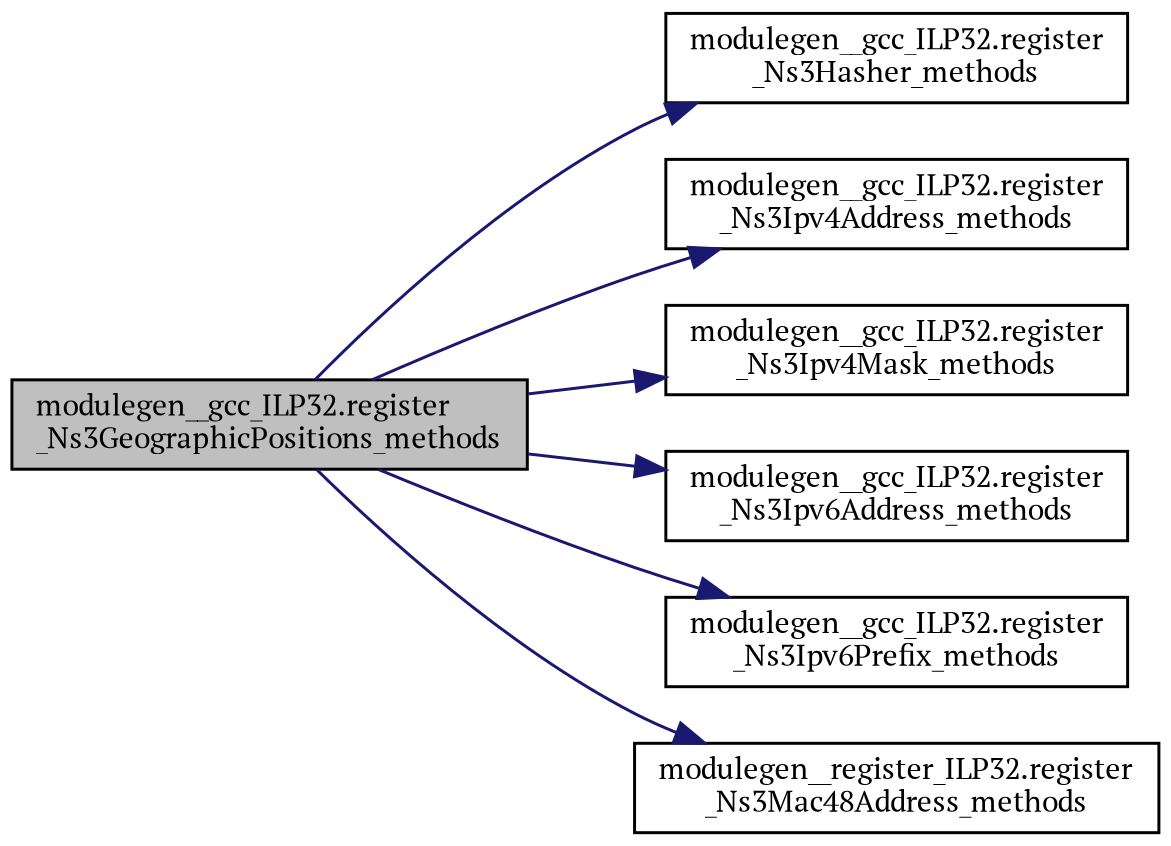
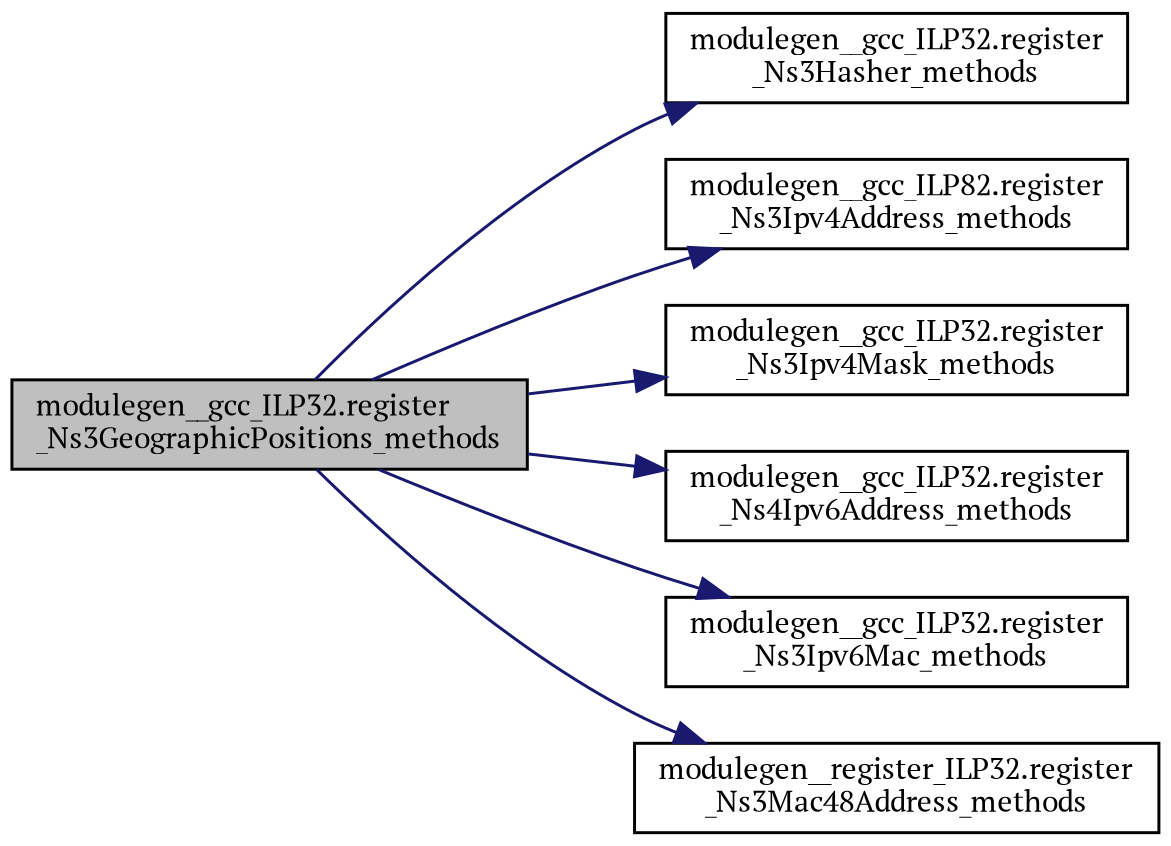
node "modulegen__gcc_ILP32.register _Ns3Ipv4Address_methods": label "modulegen__gcc_ILP32.register _Ns3Ipv4Address_methods" -> "modulegen__gcc_ILP82.register _Ns3Ipv4Address_methods"
node "modulegen__gcc_ILP32.register _Ns3Ipv6Address_methods": label "modulegen__gcc_ILP32.register _Ns3Ipv6Address_methods" -> "modulegen__gcc_ILP32.register _Ns4Ipv6Address_methods"
node "modulegen__gcc_ILP32.register _Ns3Ipv6Prefix_methods": label "modulegen__gcc_ILP32.register _Ns3Ipv6Prefix_methods" -> "modulegen__gcc_ILP32.register _Ns3Ipv6Mac_methods"
